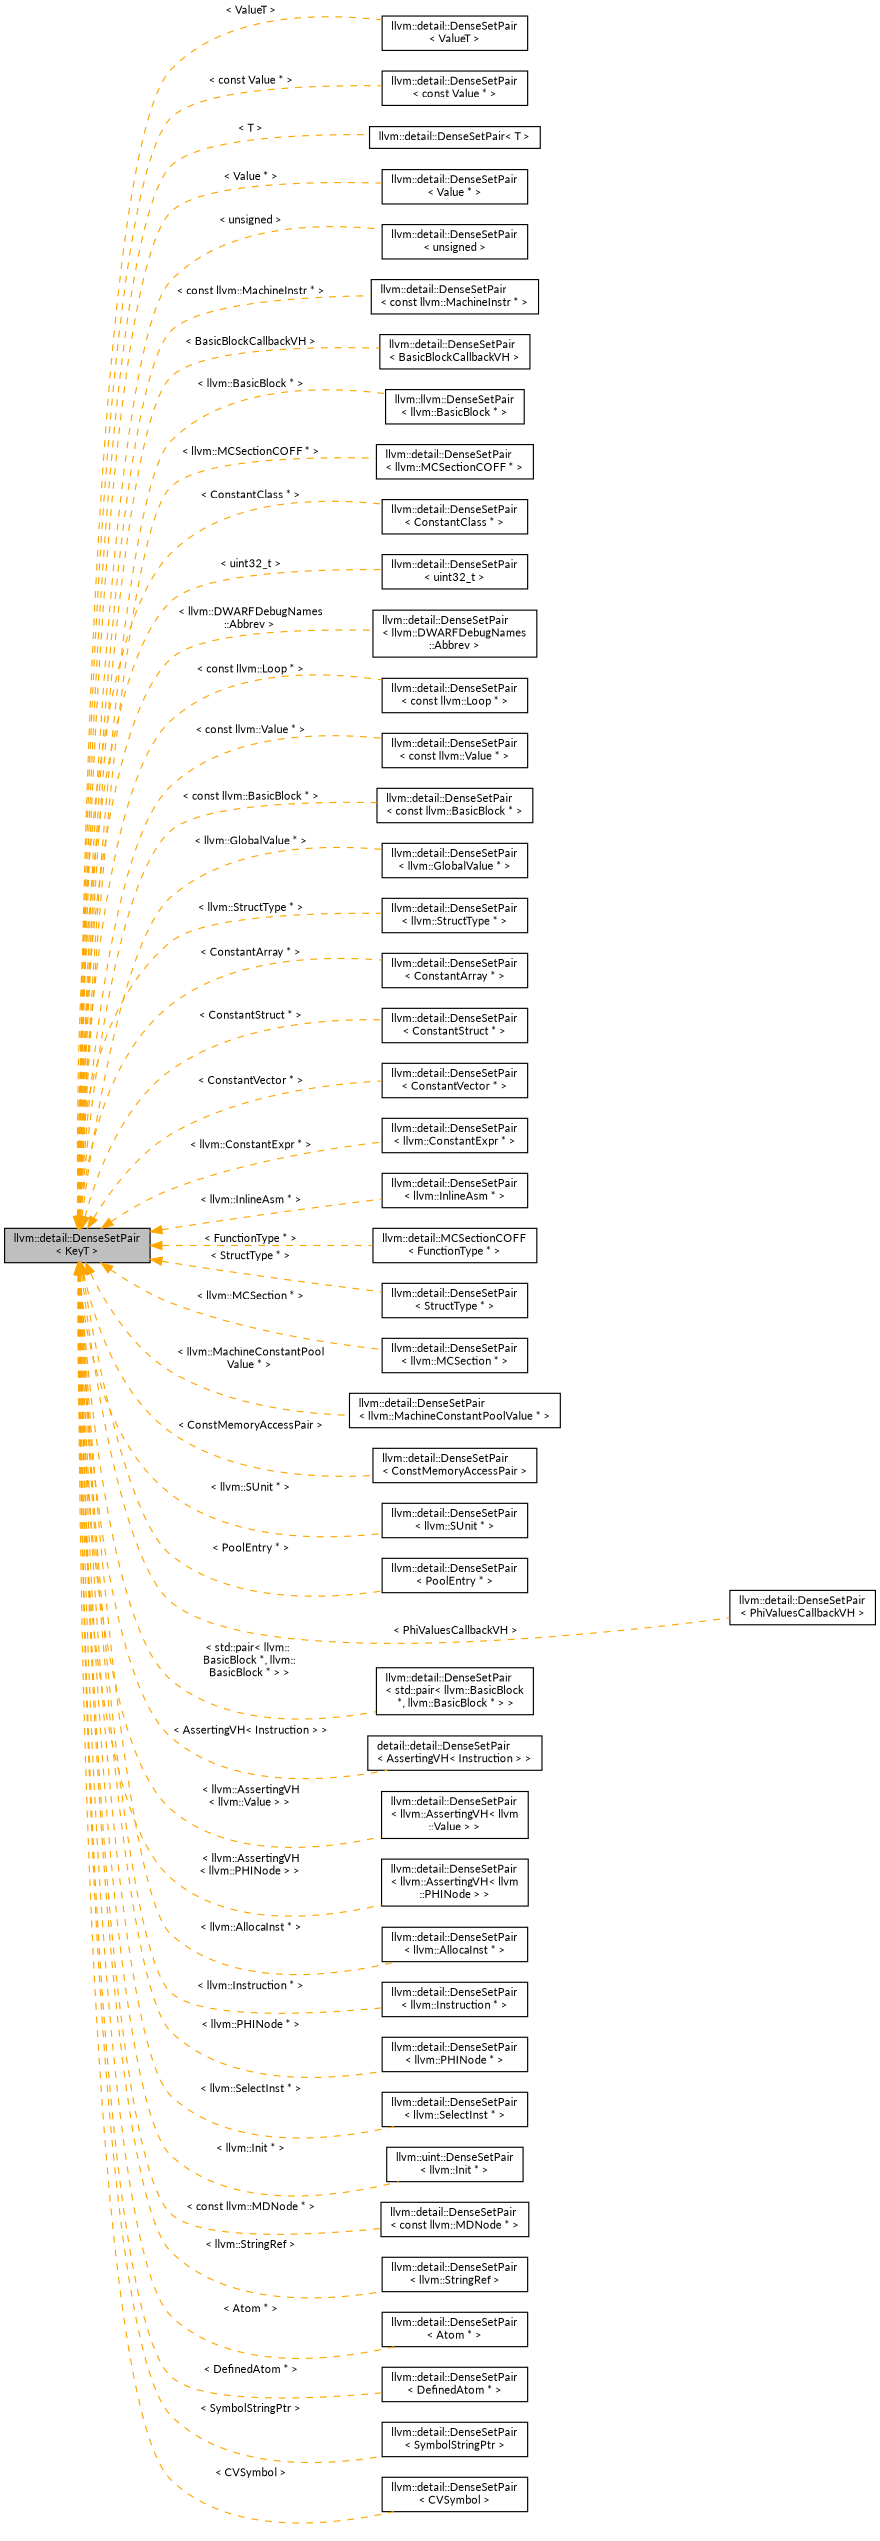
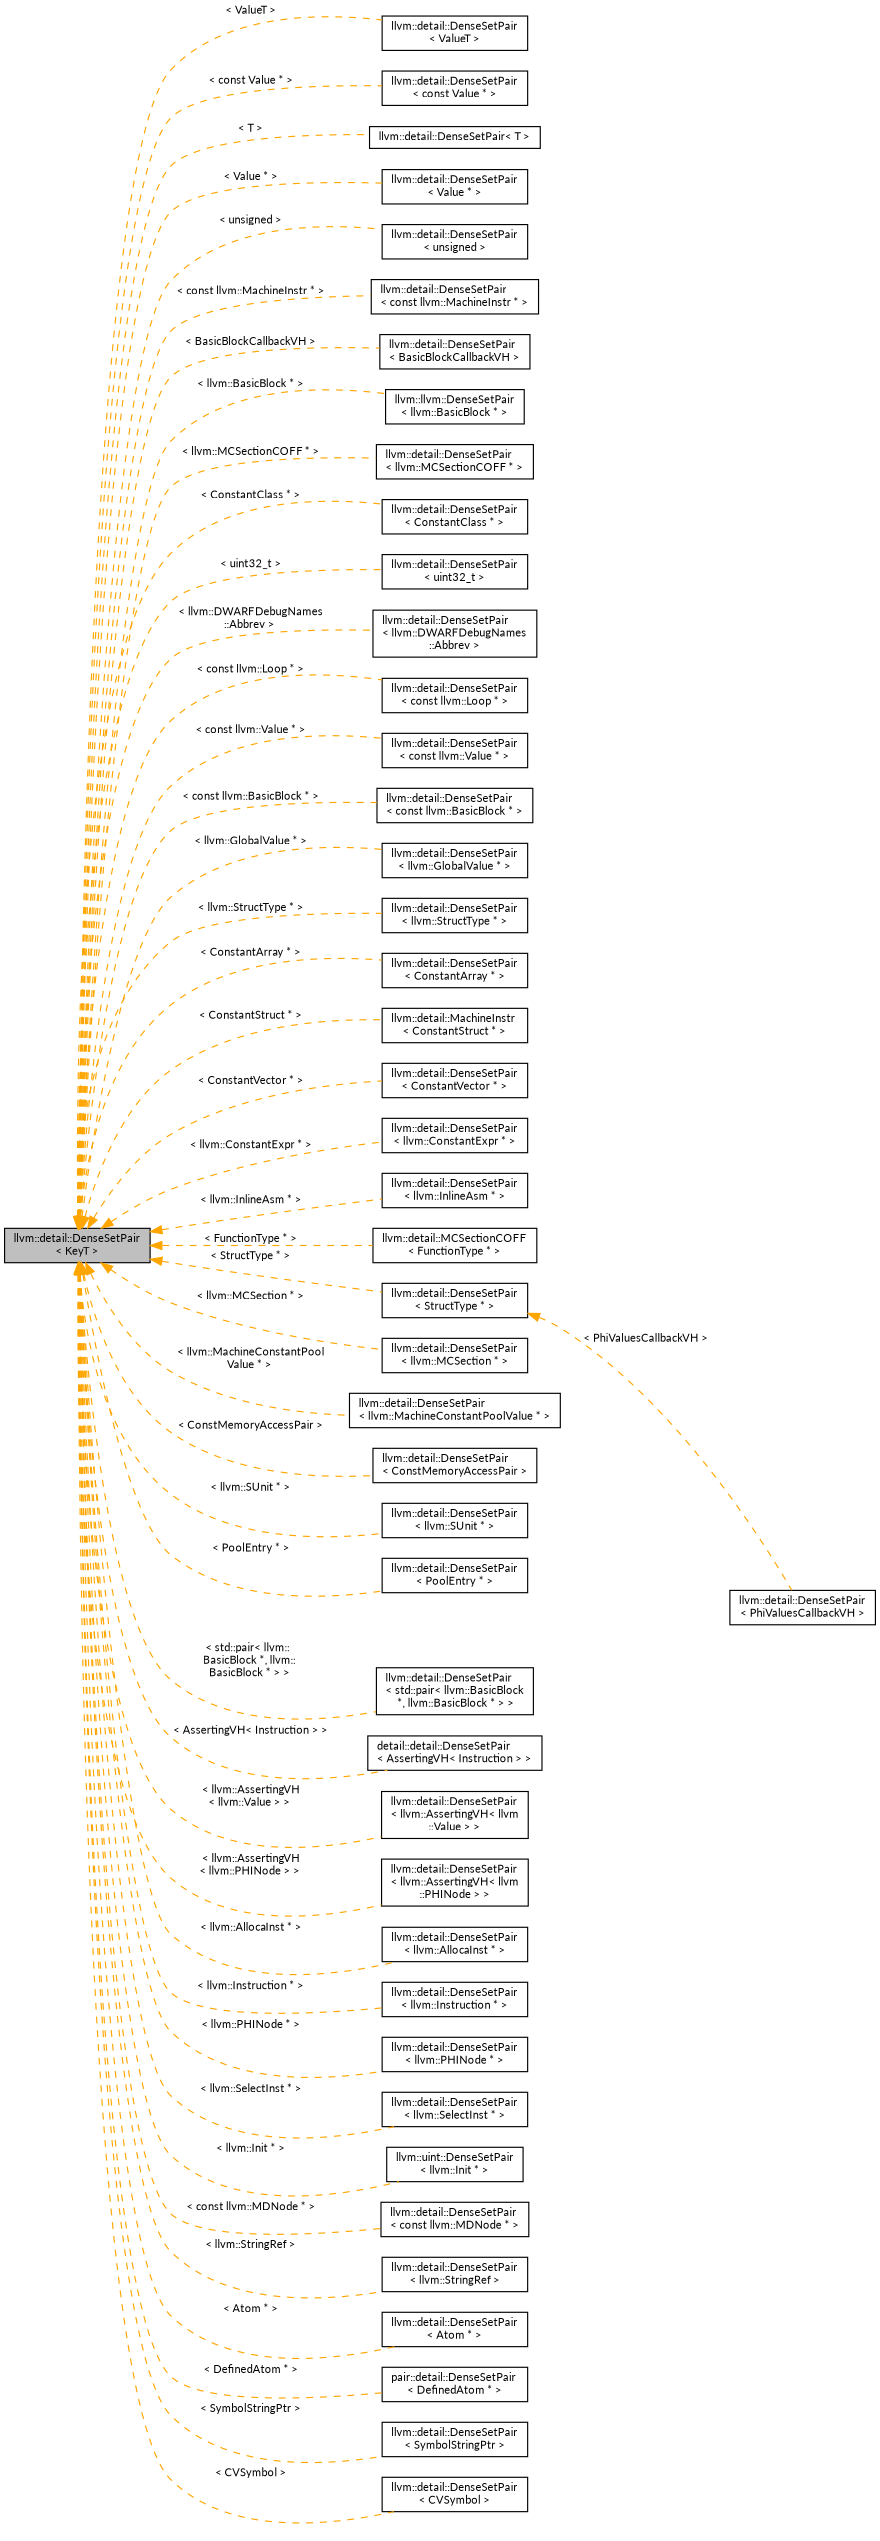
node "llvm::detail::DenseSetPair < ConstantStruct * >": label "llvm::detail::DenseSetPair < ConstantStruct * >" -> "llvm::detail::MachineInstr < ConstantStruct * >"
edge "llvm::detail::DenseSetPair < PhiValuesCallbackVH >" -> "llvm::detail::DenseSetPair < KeyT >": now "llvm::detail::DenseSetPair < PhiValuesCallbackVH >" -> "llvm::detail::DenseSetPair < StructType * >"
node "llvm::detail::DenseSetPair < DefinedAtom * >": label "llvm::detail::DenseSetPair < DefinedAtom * >" -> "pair::detail::DenseSetPair < DefinedAtom * >"
